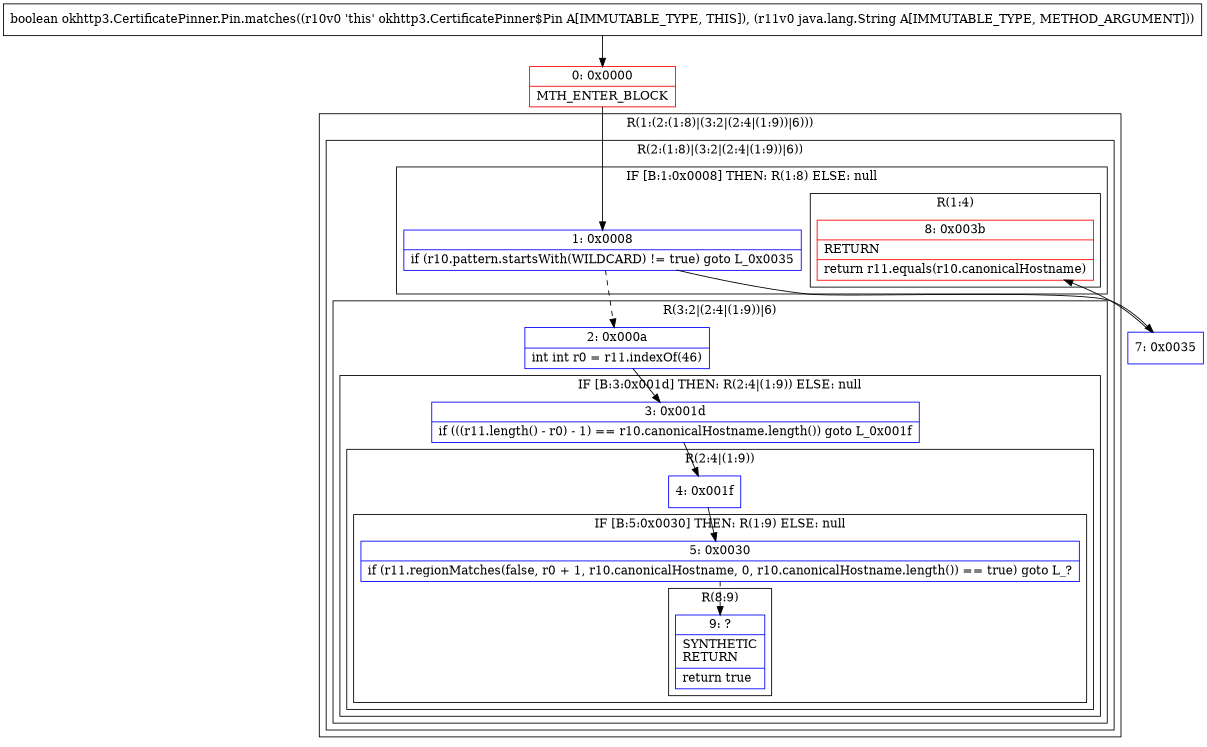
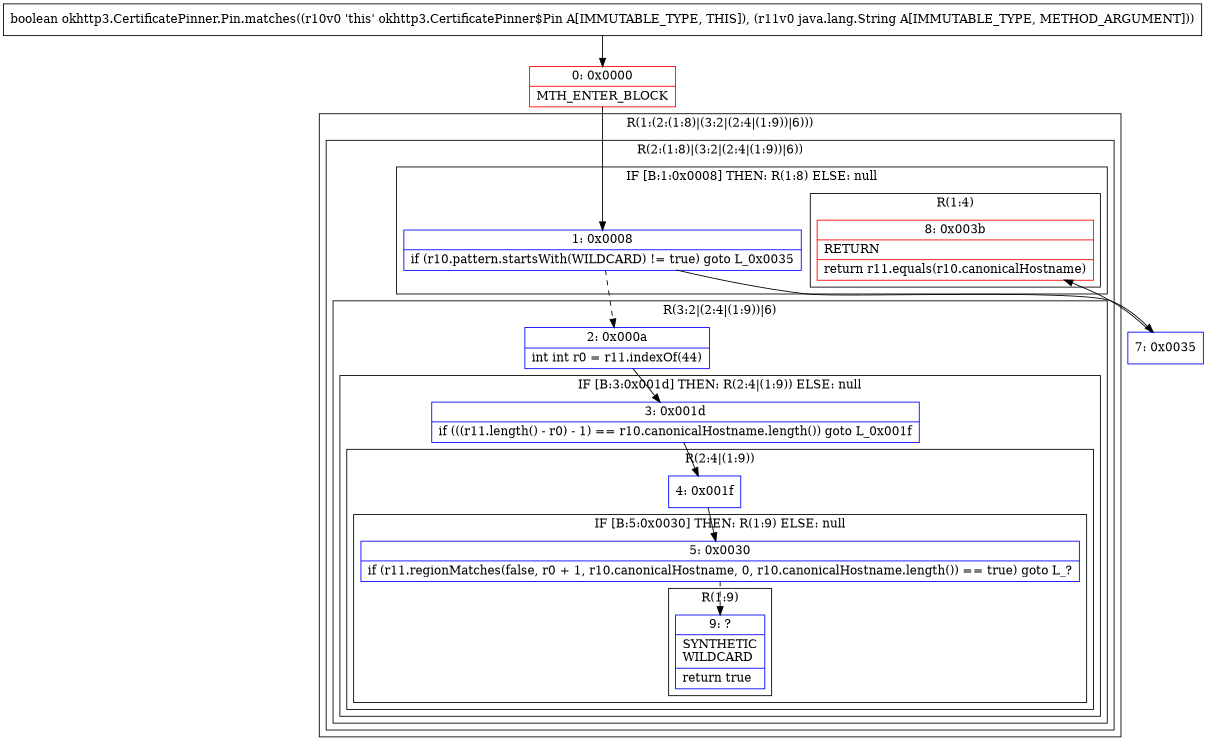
node "2: 0x000a": text "int int r0 = r11.indexOf(46)" -> "int int r0 = r11.indexOf(44)"
cluster "R(8:9)": label "R(8:9)" -> "R(1:9)"
node "9: ?": text "RETURN" -> "WILDCARD"
